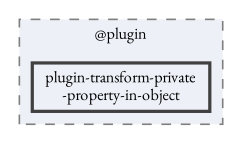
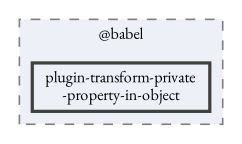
cluster "@plugin": label "@plugin" -> "@babel"
